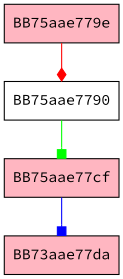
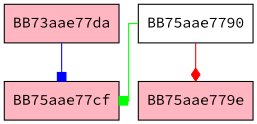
edge "BB75aae779e" -> "BB75aae7790": reversed
edge "BB75aae77cf" -> "BB73aae77da": reversed
